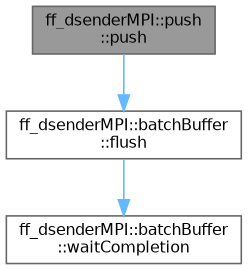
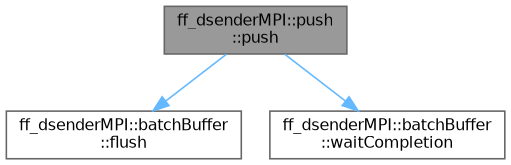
edge "ff_dsenderMPI::batchBuffer ::flush" -> "ff_dsenderMPI::batchBuffer ::waitCompletion": now "ff_dsenderMPI::push ::push" -> "ff_dsenderMPI::batchBuffer ::waitCompletion"
